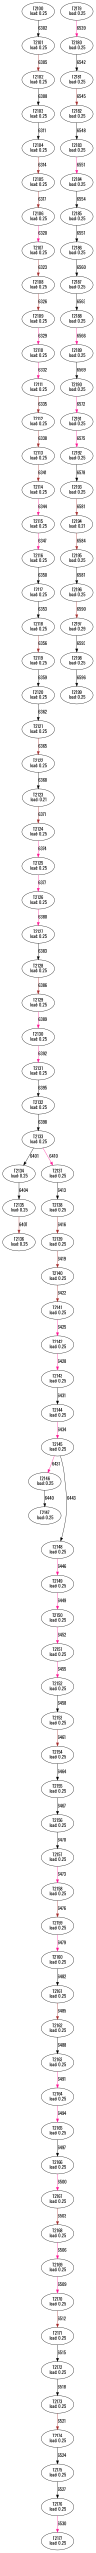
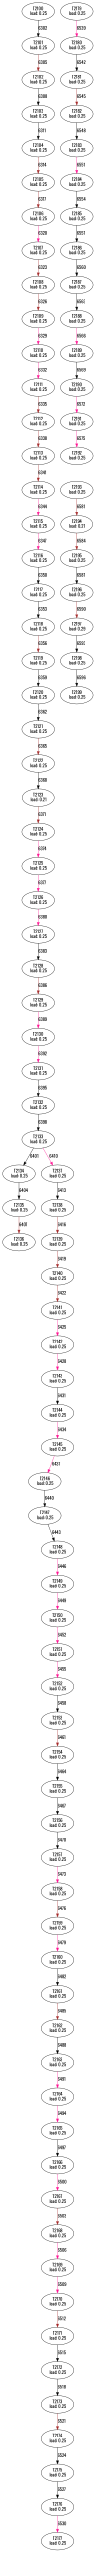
edge "T2192 load: 0.25" -> "T2193 load: 0.25": removed, label "6578"
edge "T2145 load: 0.25" -> "T2148 load: 0.25": now "T2147 load: 0.25" -> "T2148 load: 0.25"
